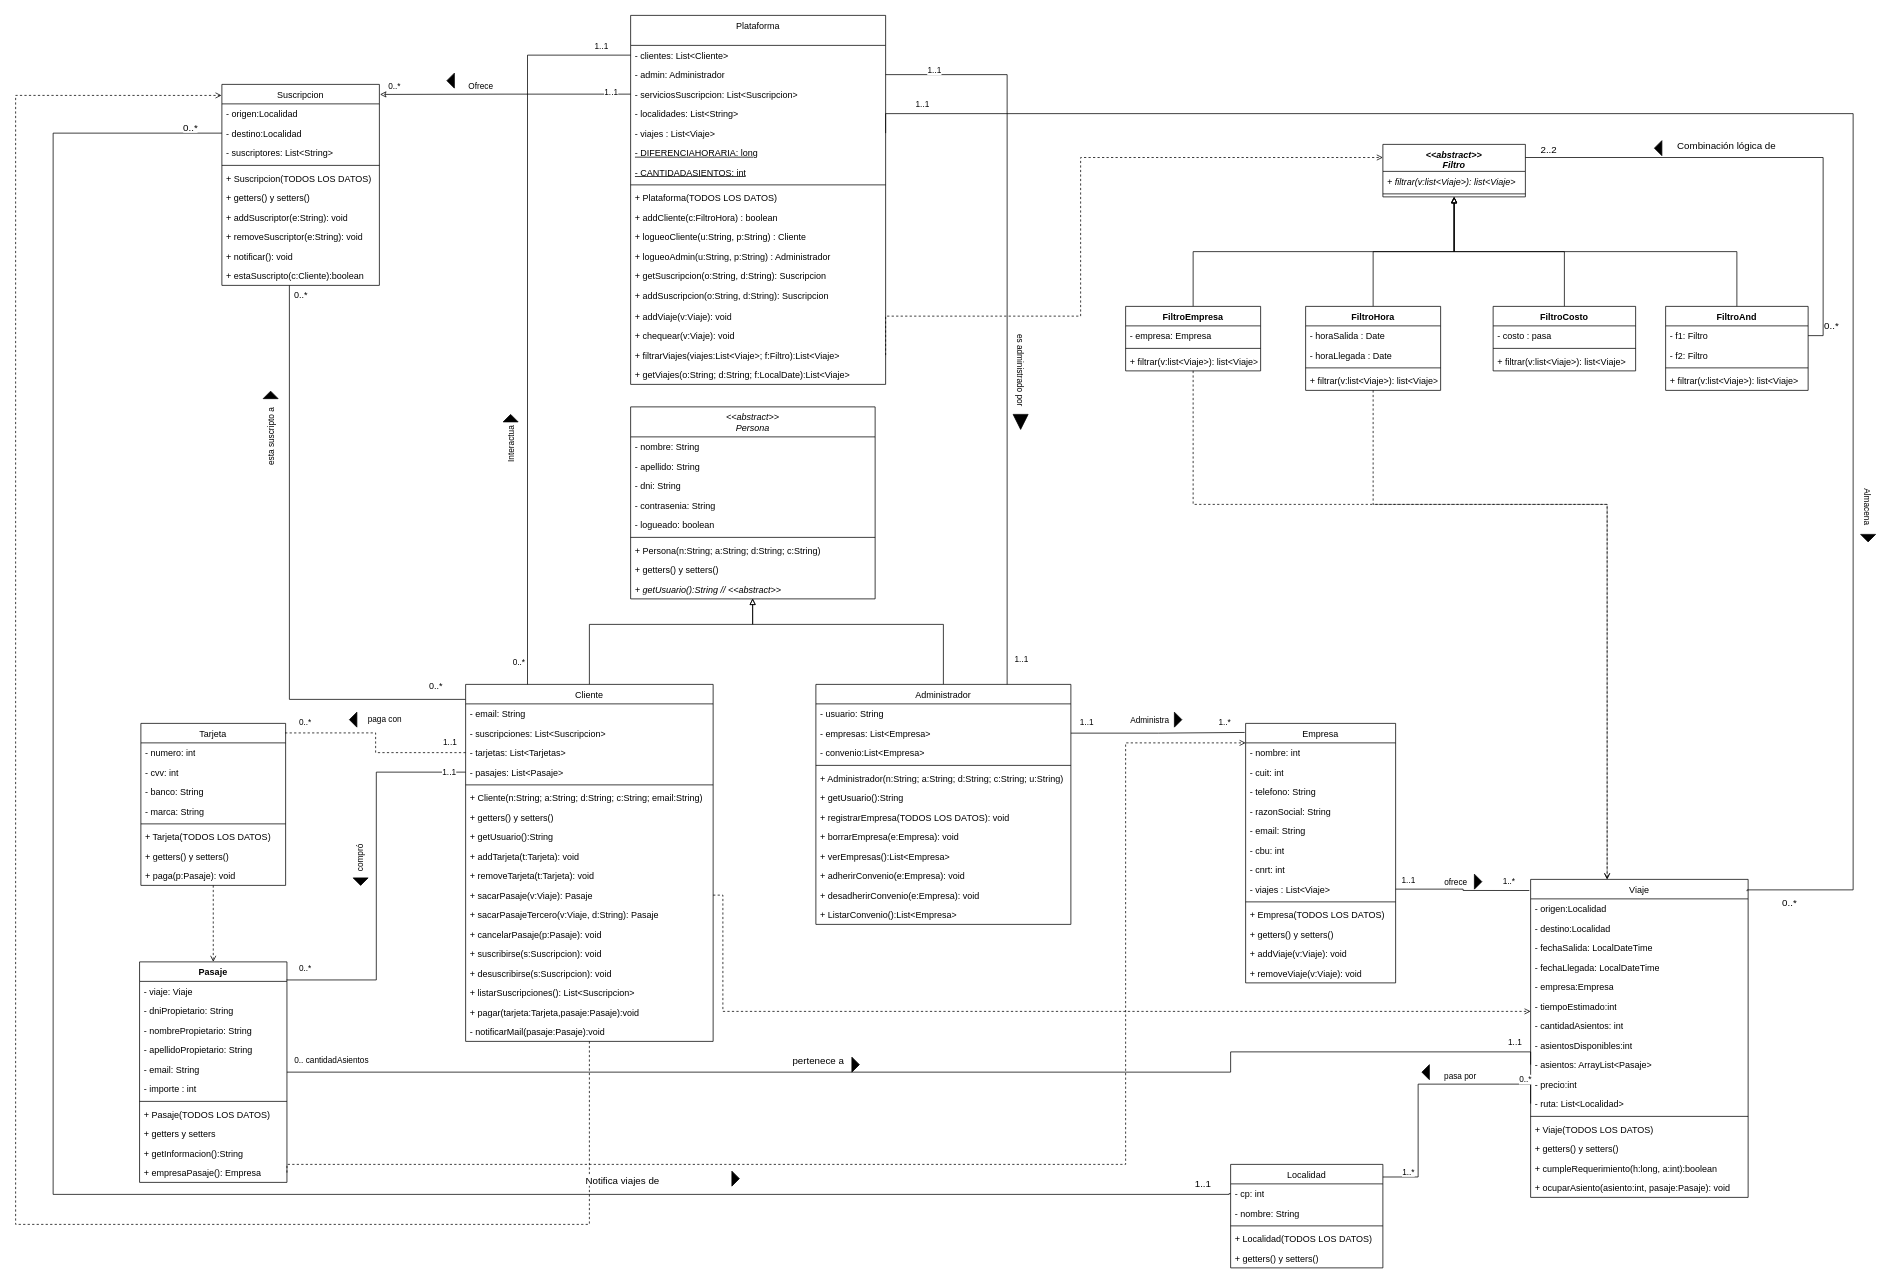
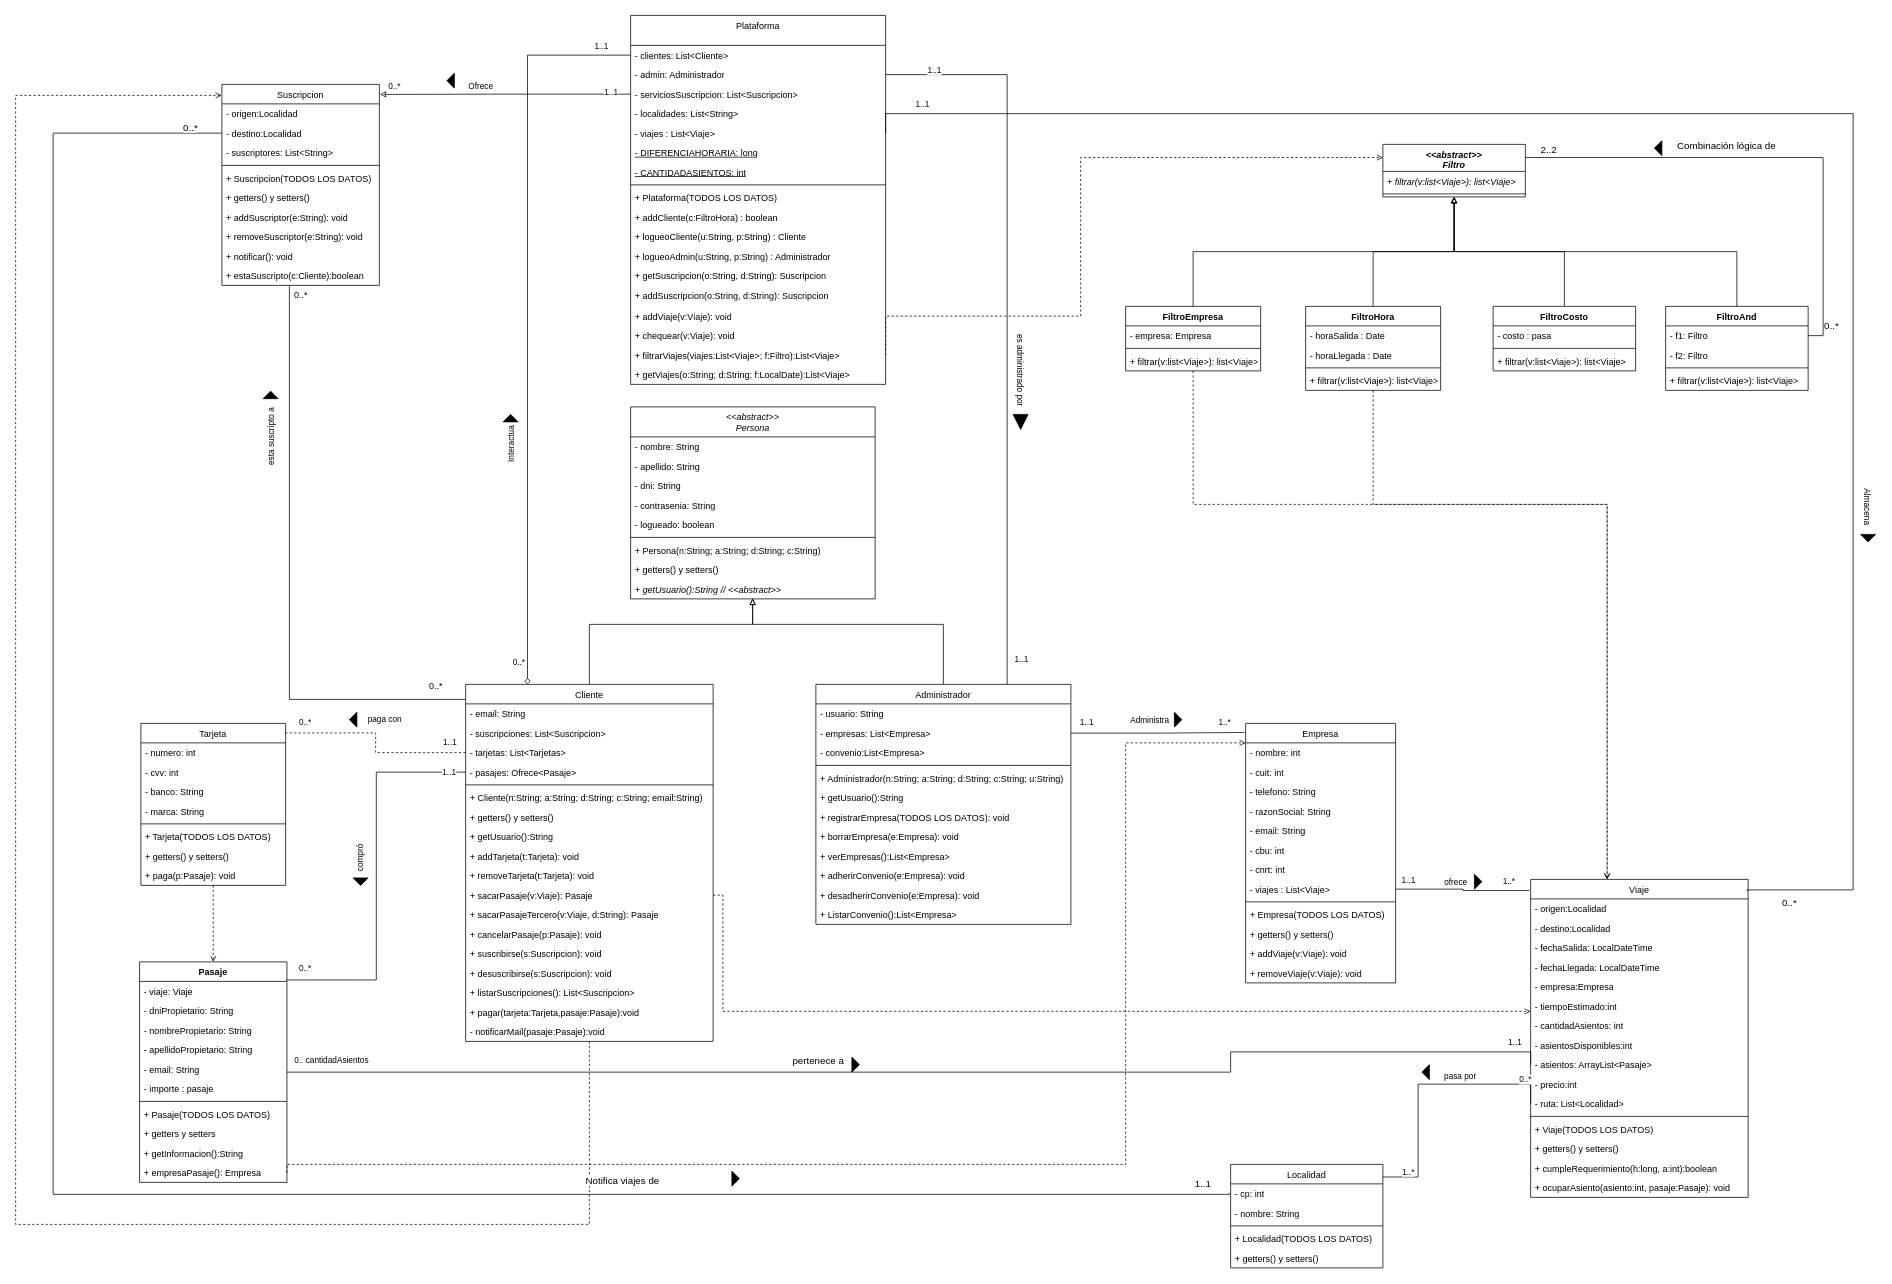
edge "- clientes: List<Cliente>" -- "Cliente": arrowhead none -> diamond
node "- pasajes: List<Pasaje>": label "- pasajes: List<Pasaje>" -> "- pasajes: Ofrece<Pasaje>"
node "- importe : int": label "- importe : int" -> "- importe : pasaje"
